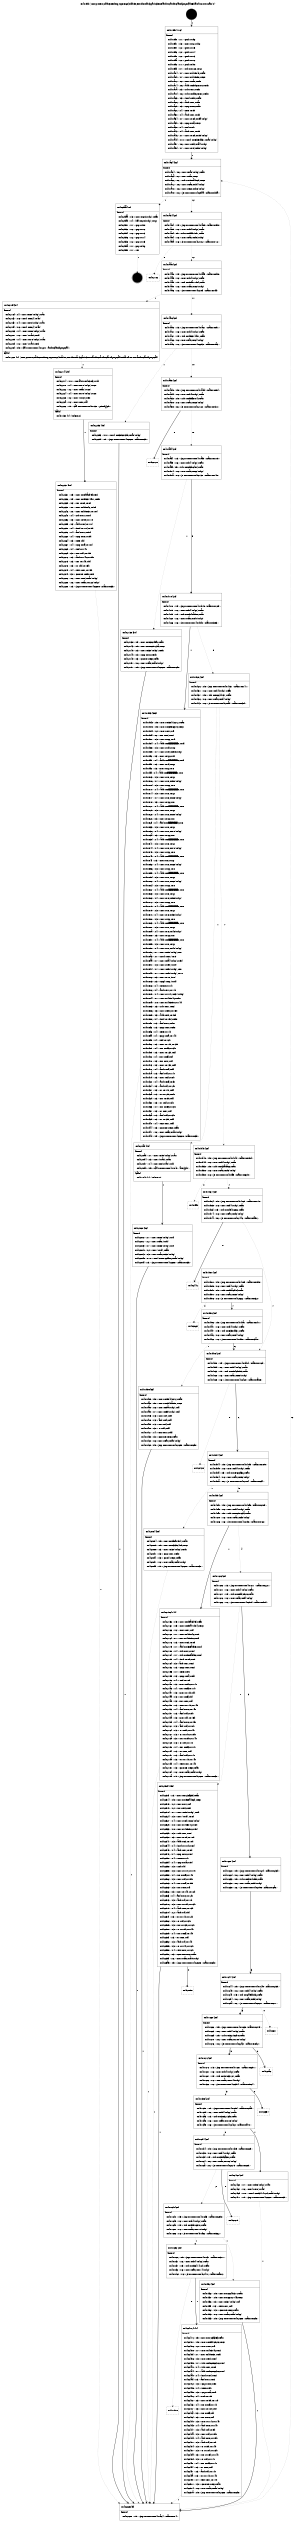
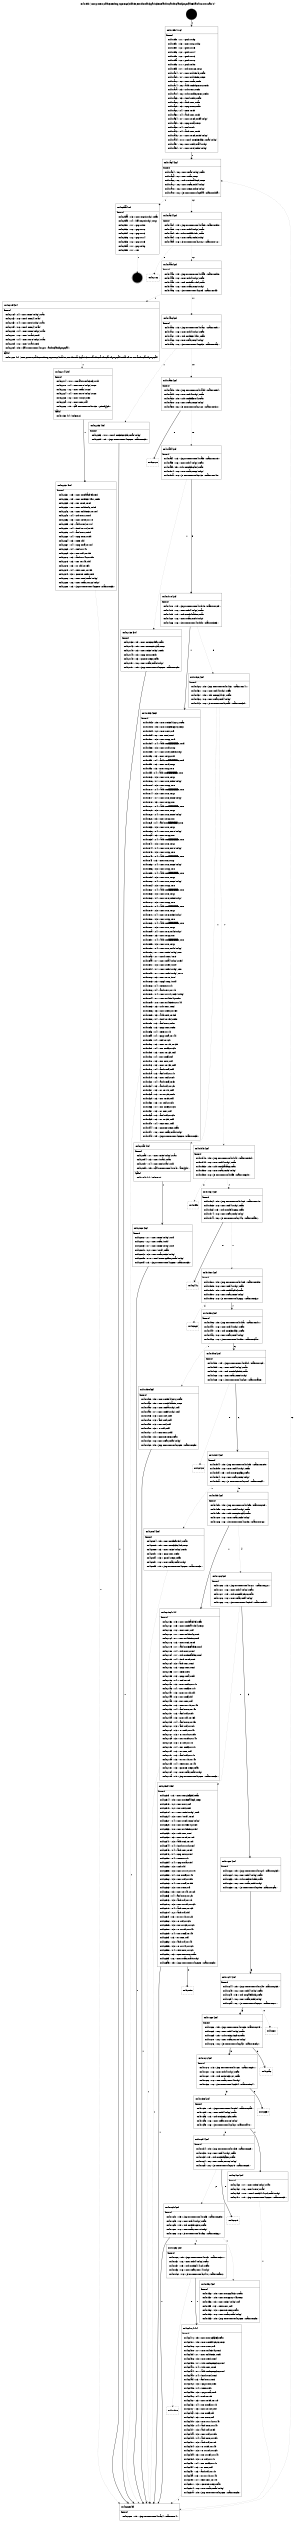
edge "0x401b64 [28]" -> "0x401bb8 [28]": now "0x401b64 [28]" -> "0x401b80 [28]"
edge "0x401f52 [30]" -> "0x4026e8 [5]": now "0x401cd0 [28]" -> "0x4026e8 [5]"
